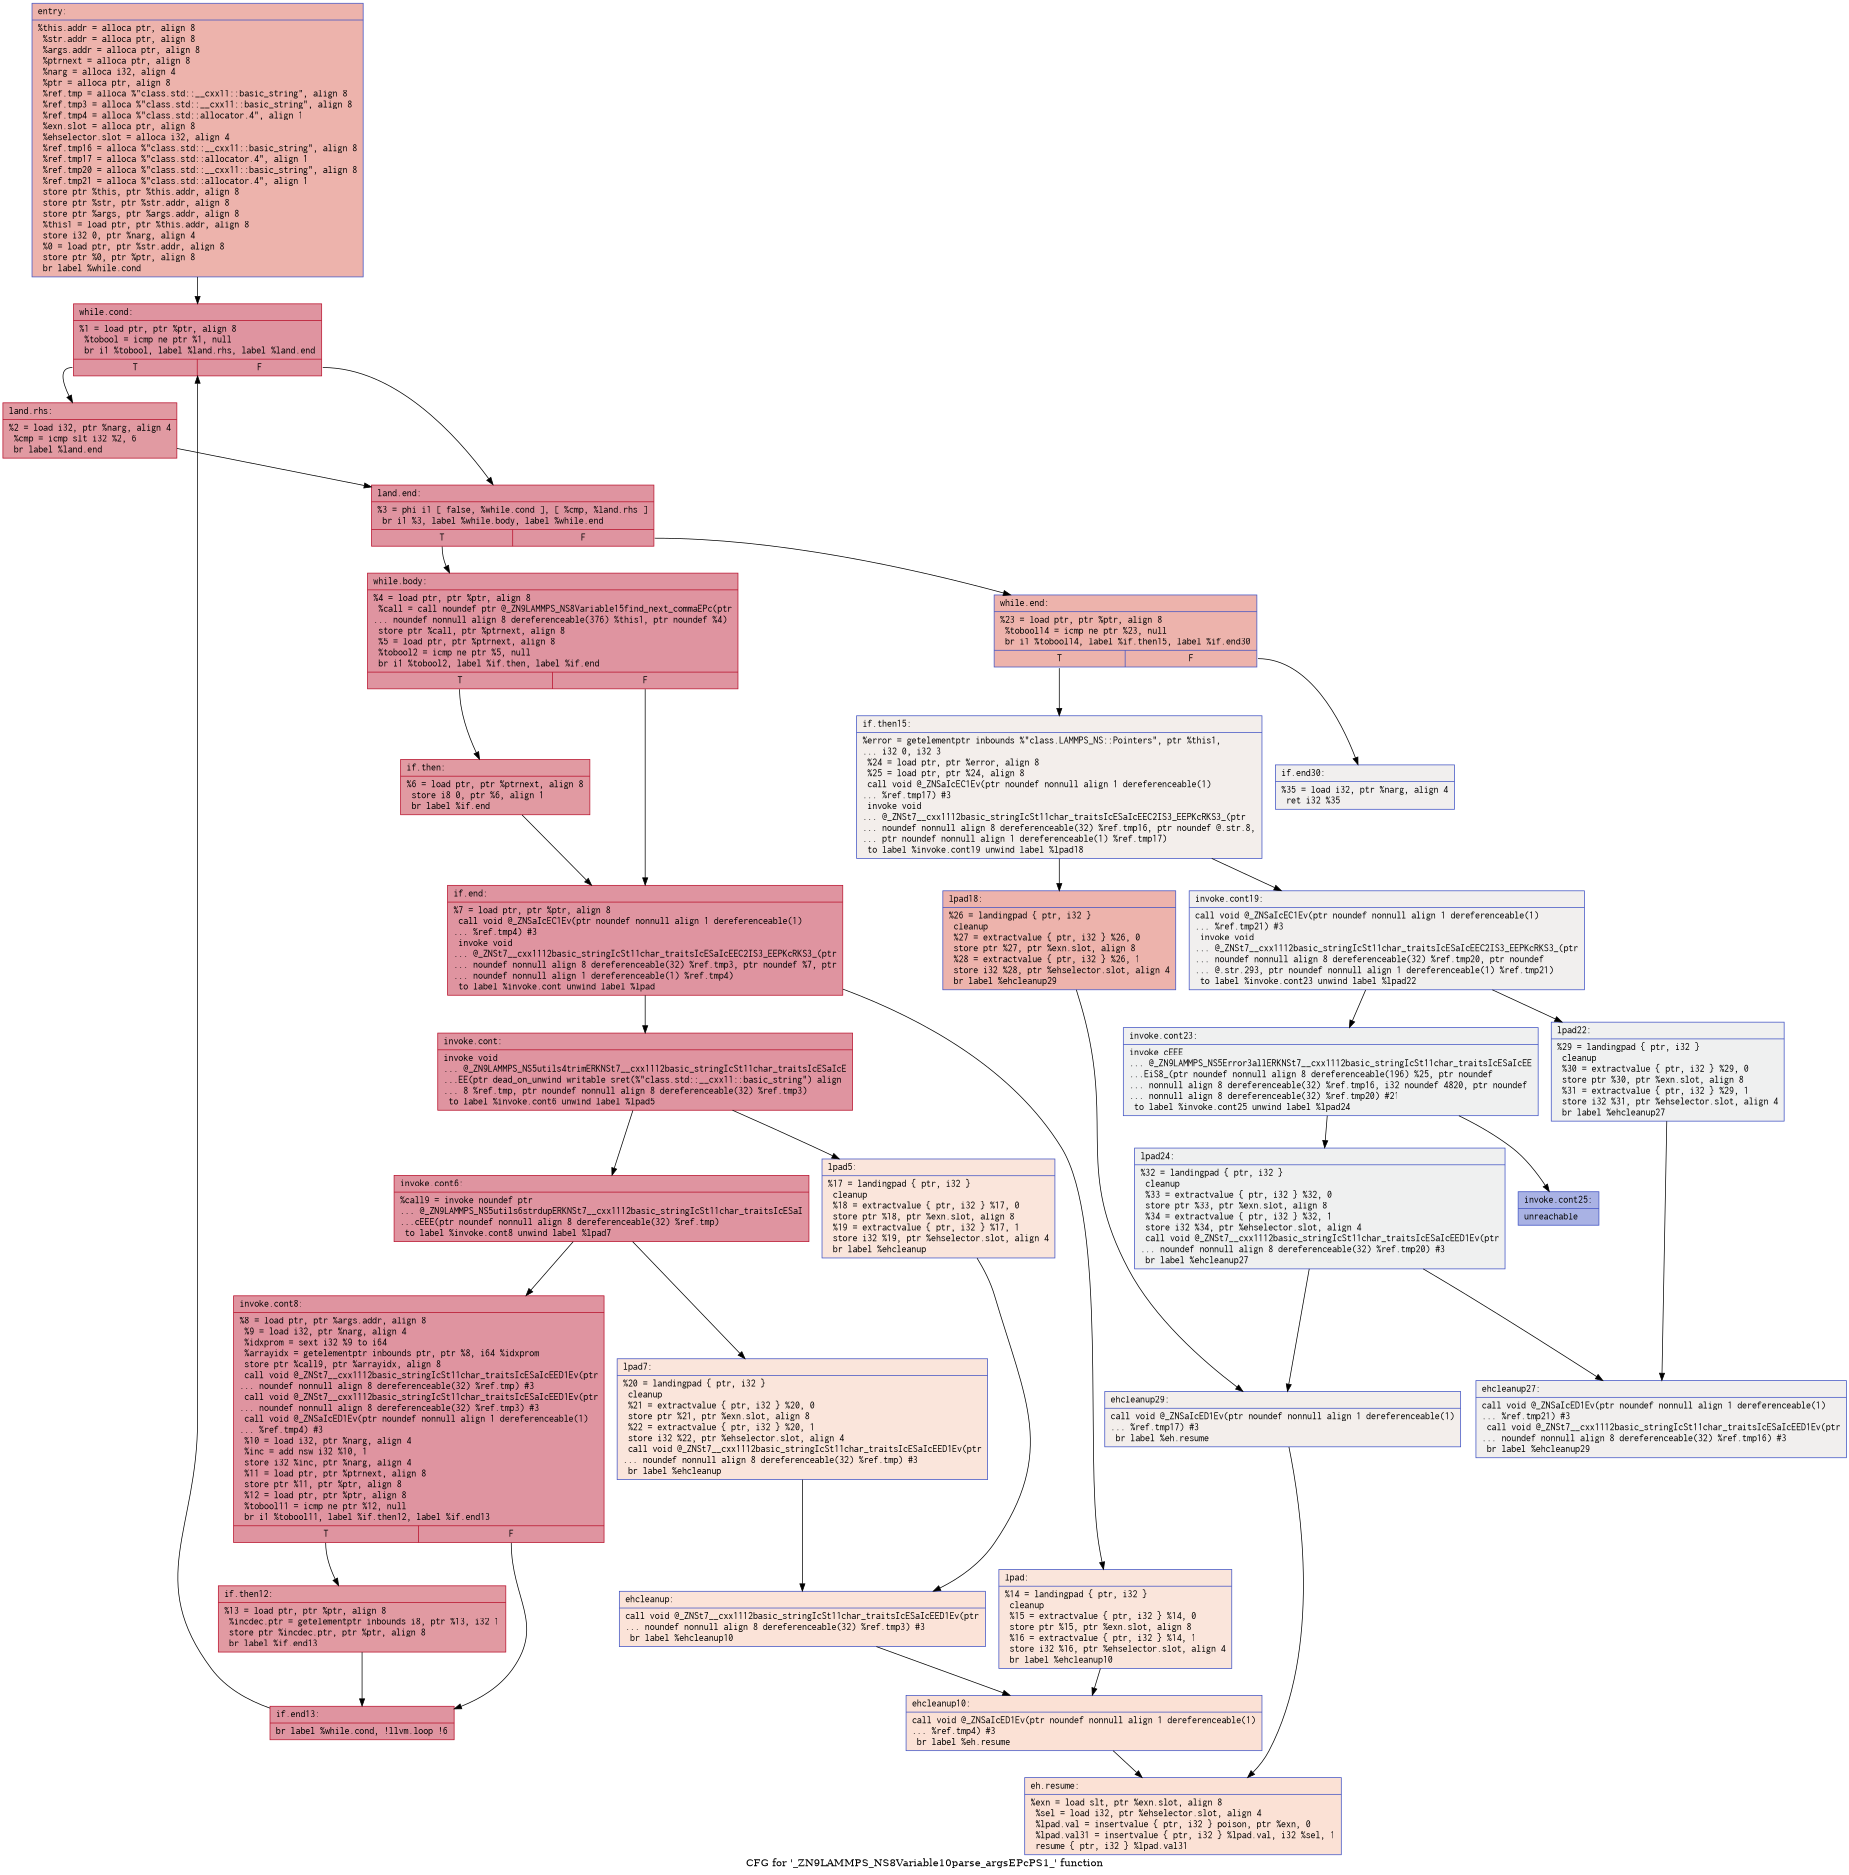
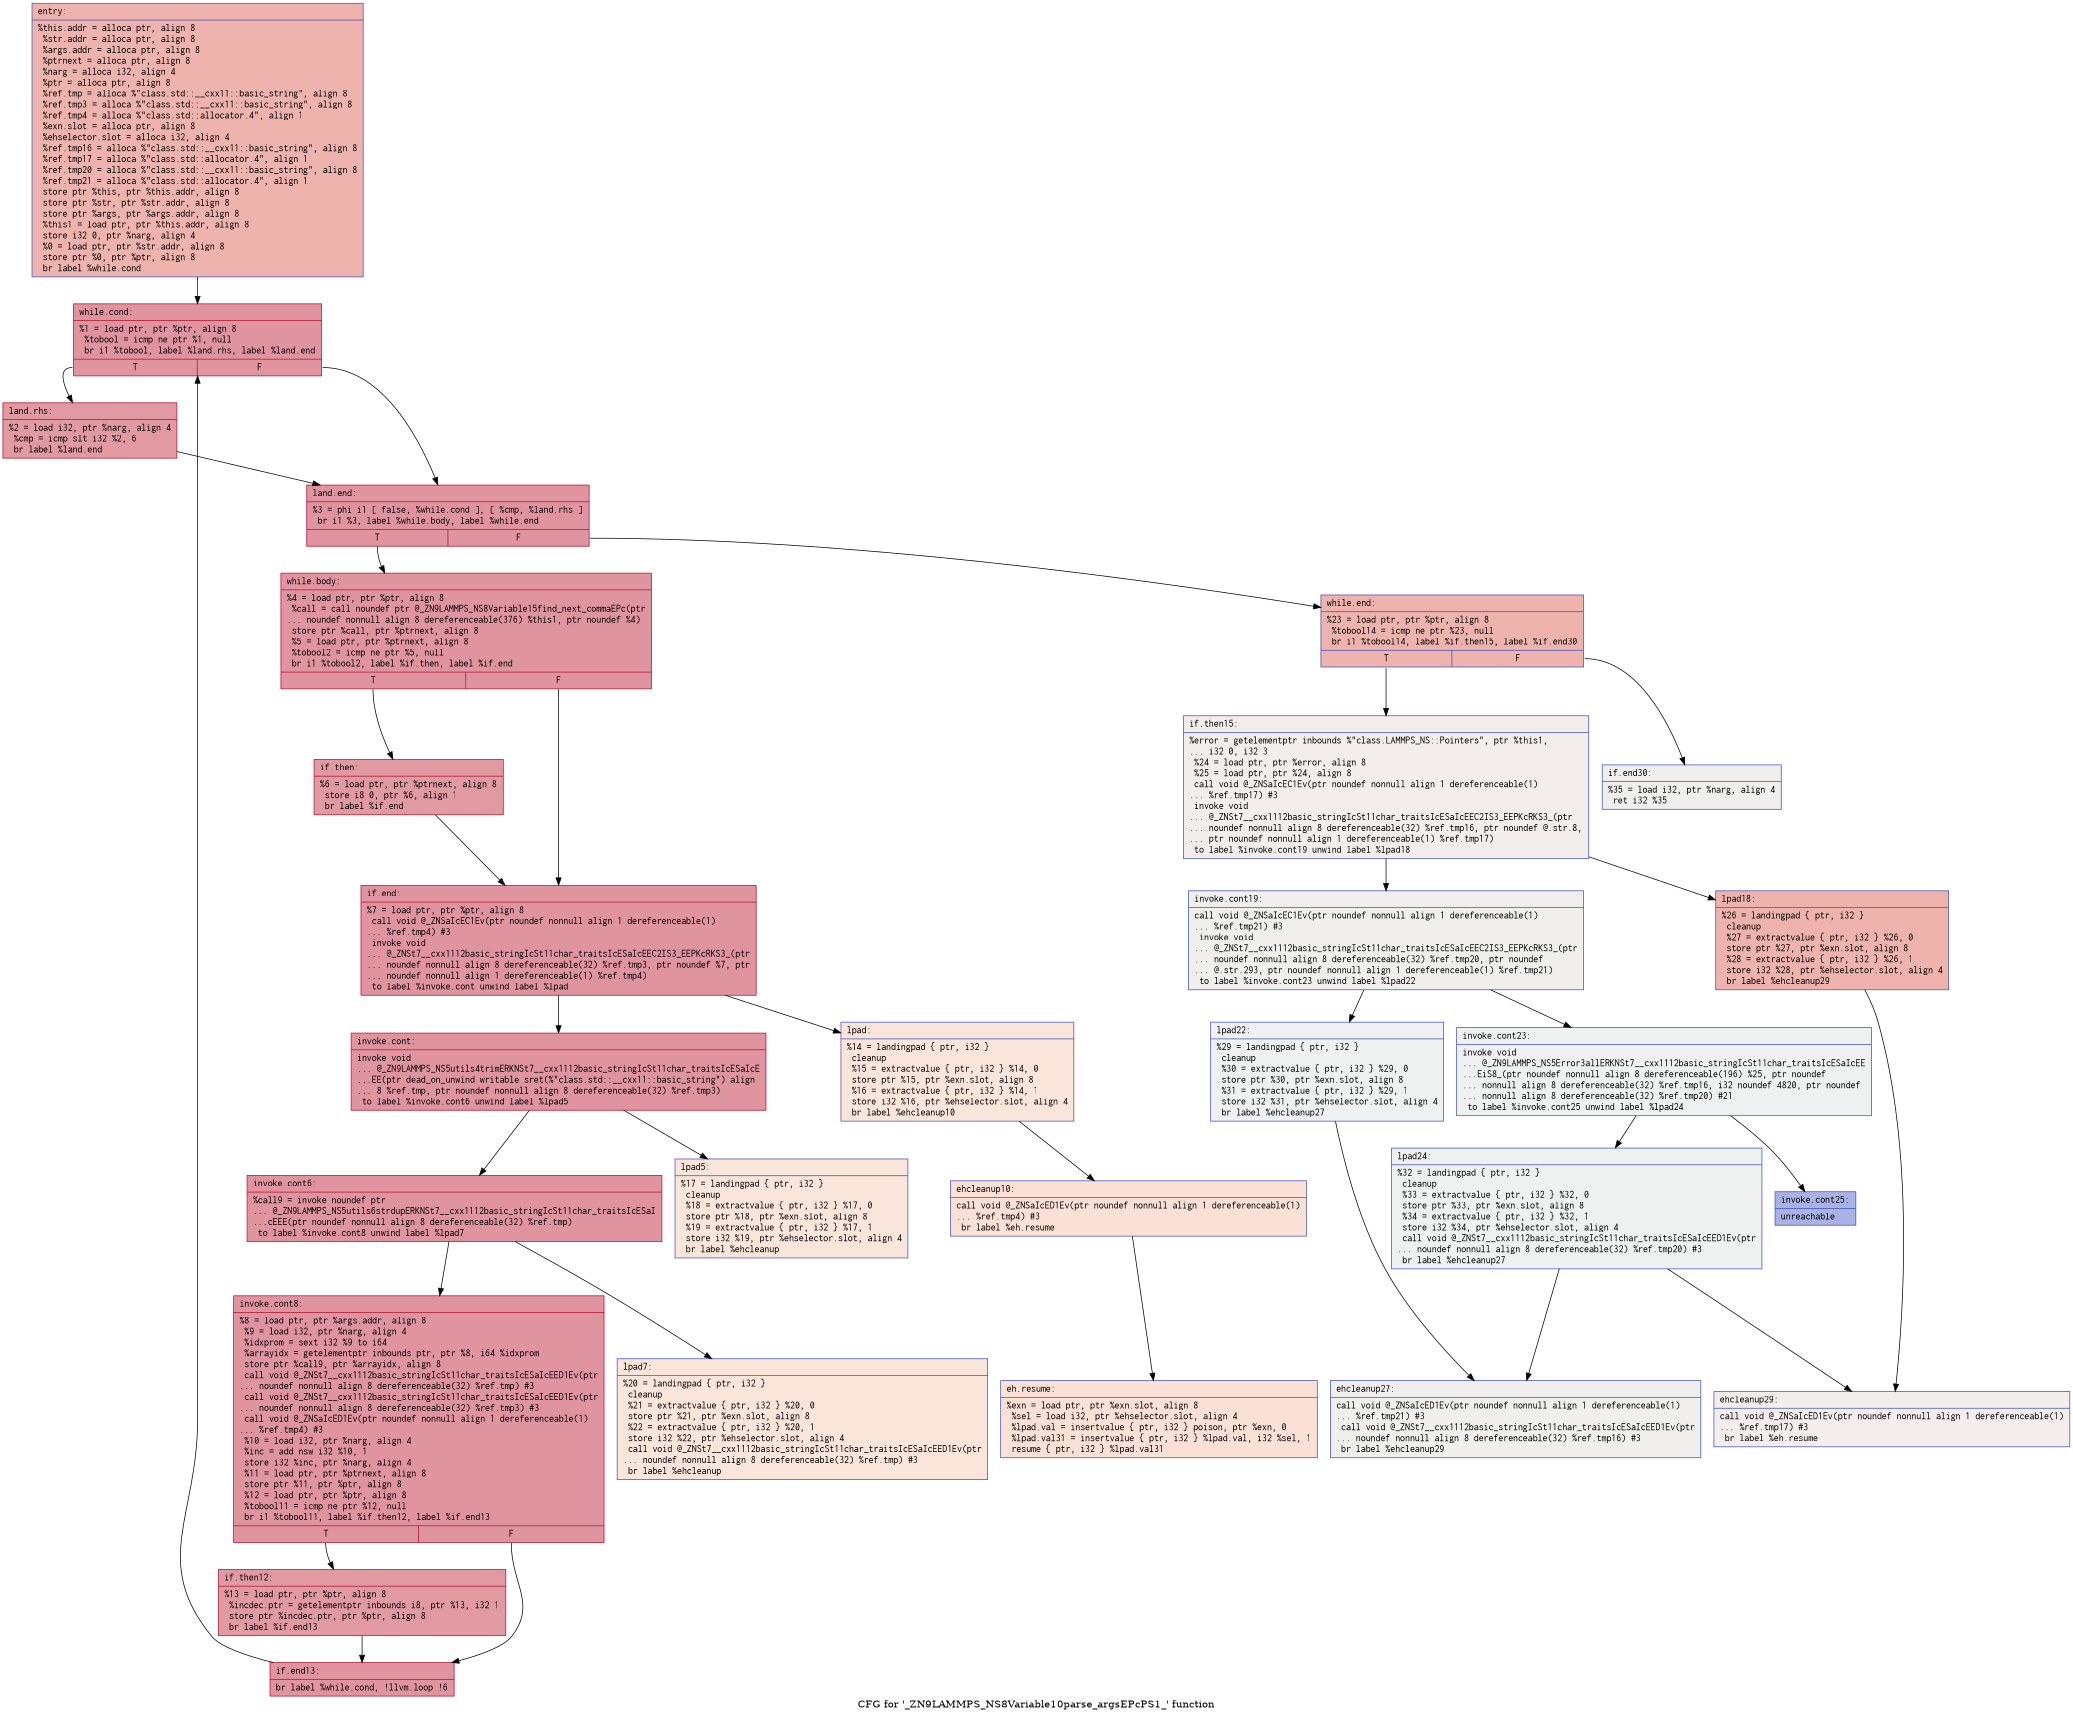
node "invoke.cont23:": text "invoke cEEE" -> "invoke void"
edge "ehcleanup29:" -> "eh.resume:": removed
node "ehcleanup:": removed
node "eh.resume:": text "%exn = load slt, ptr %exn.slot, align 8" -> "%exn = load ptr, ptr %exn.slot, align 8"
